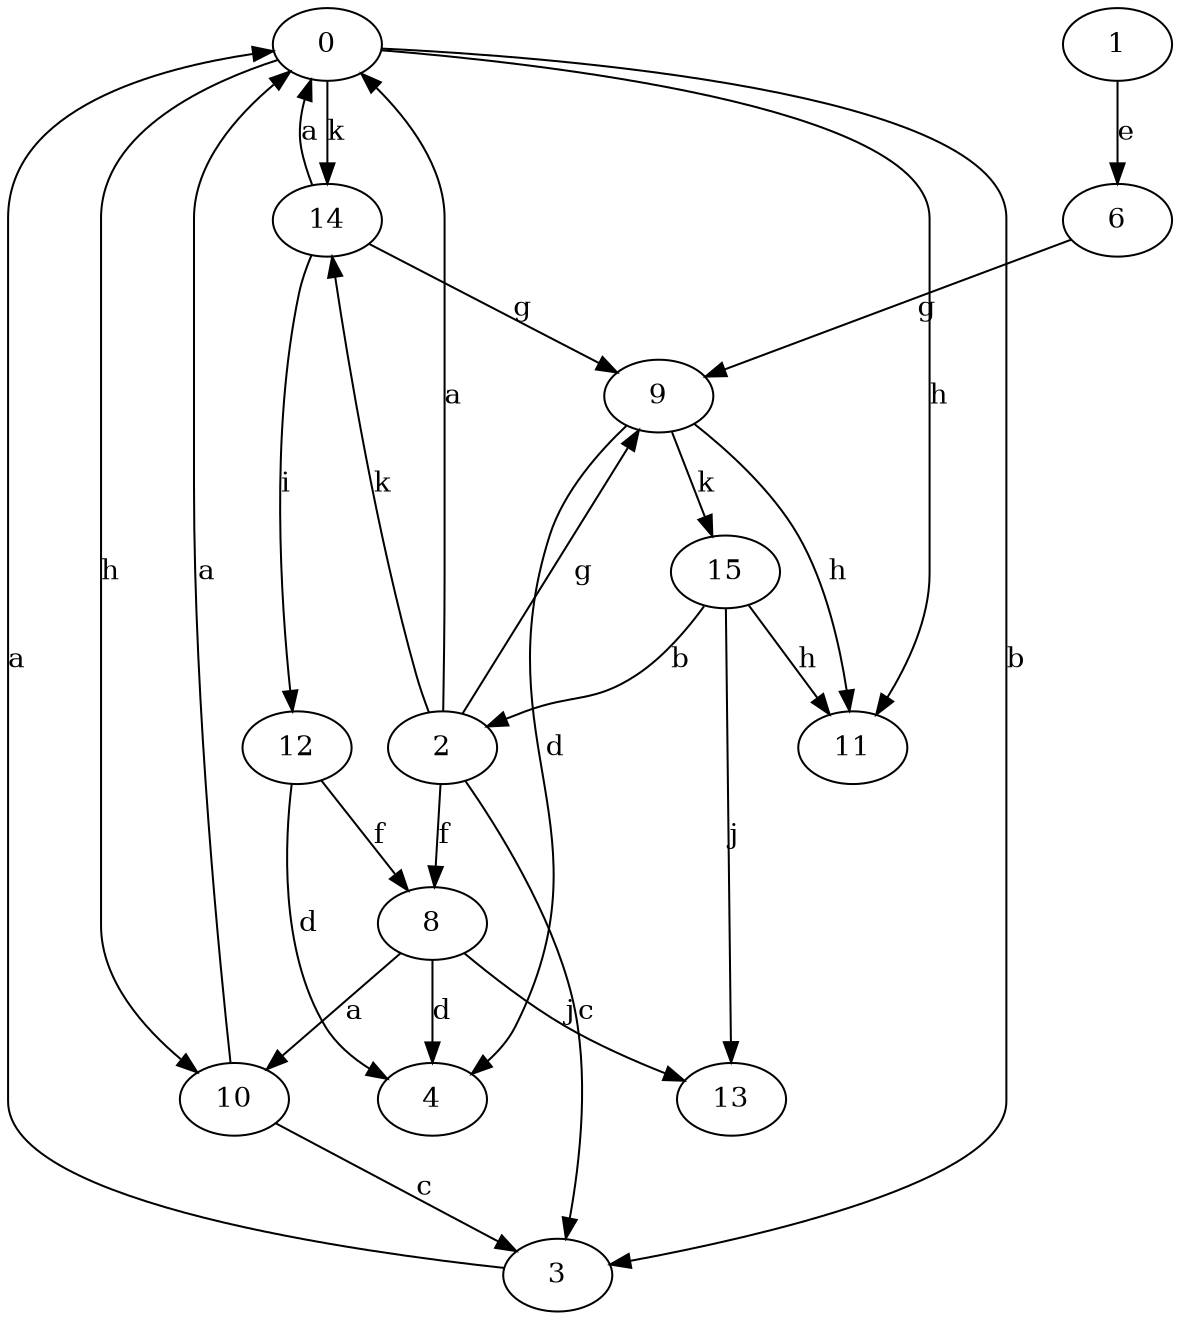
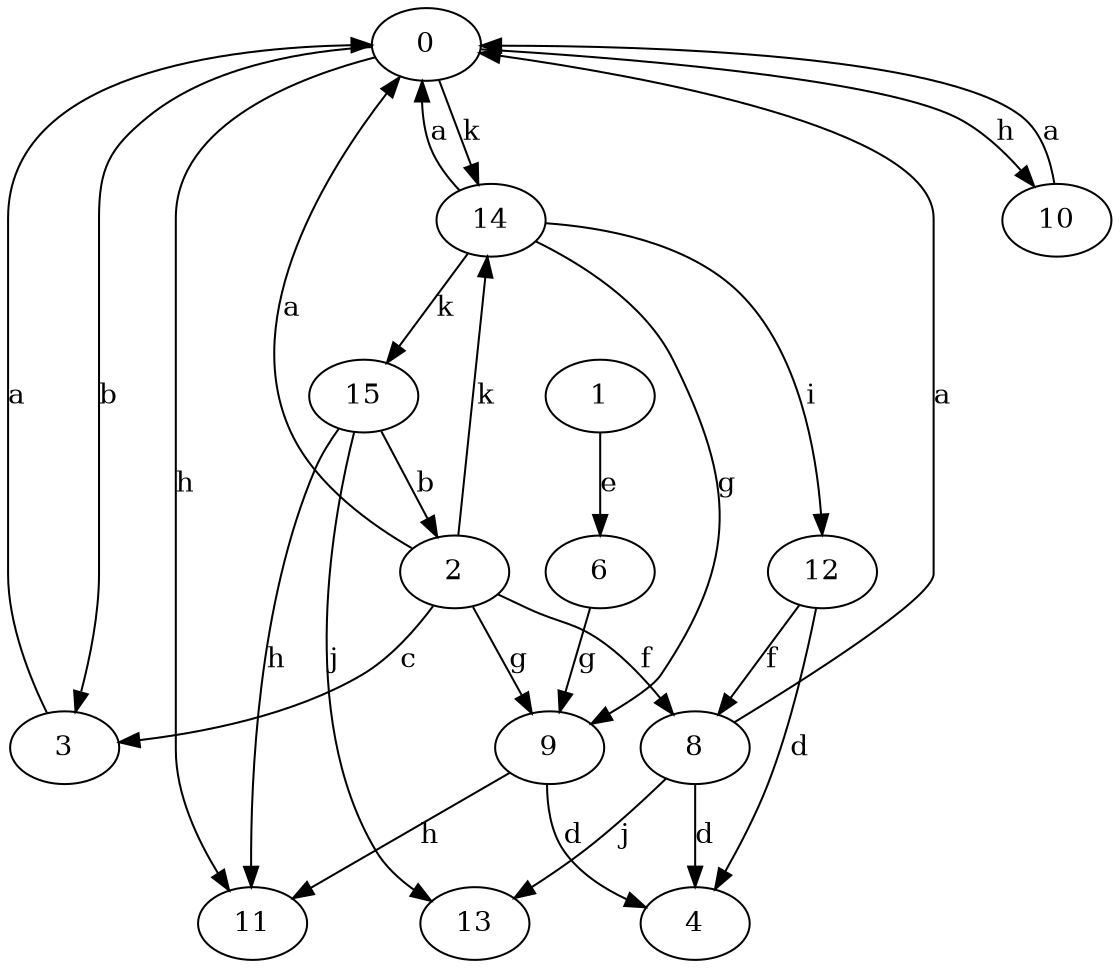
edge "9" -> "15": now "14" -> "15"
edge "8" -> "10": now "8" -> "0"
edge "10" -> "3": removed, label "c"
